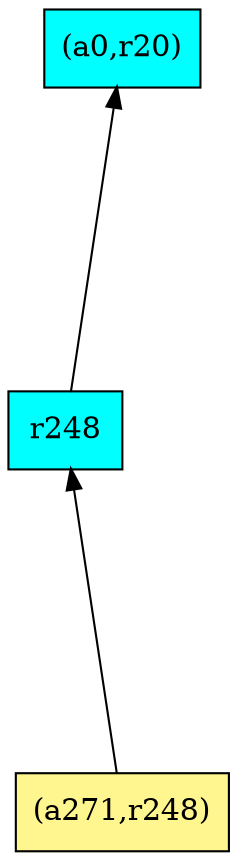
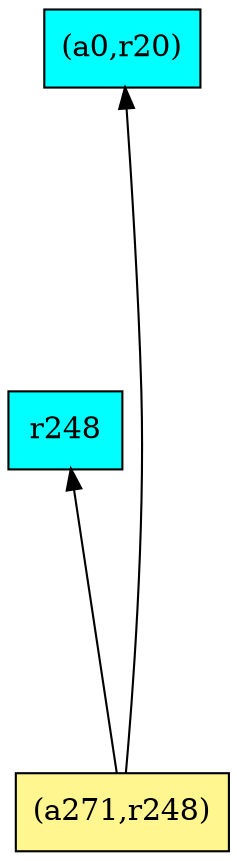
edge "r248" -> "(a0,r20)": now "(a271,r248)" -> "(a0,r20)"
